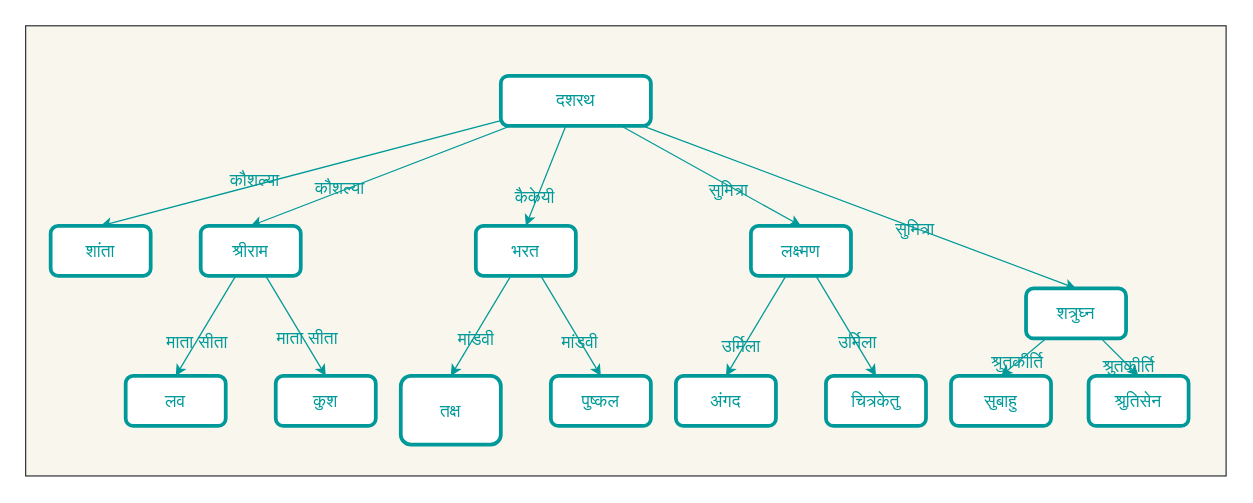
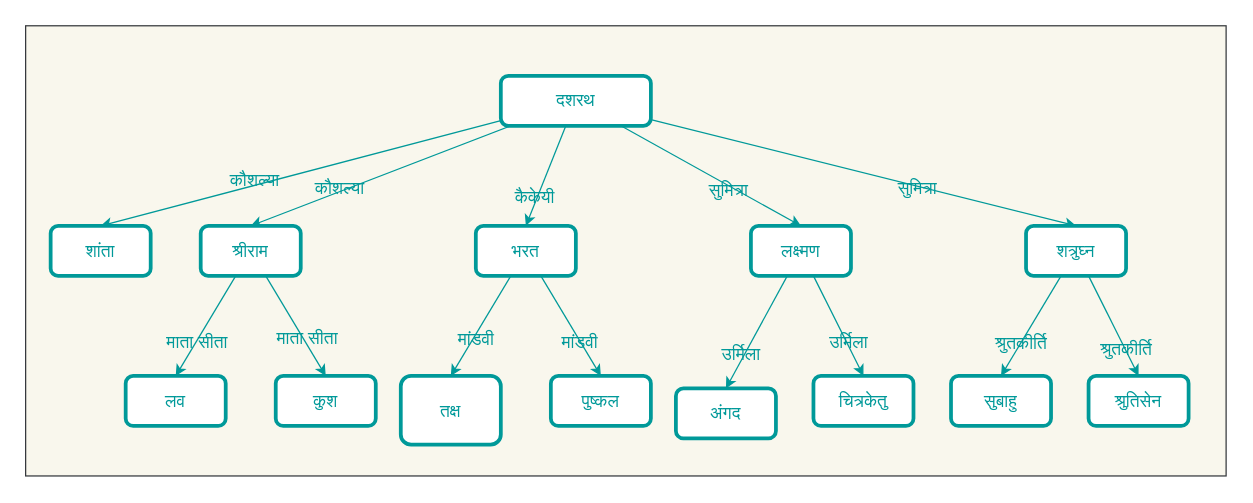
node "शत्रुघ्न": moved (1076, 313) -> (1076, 251)
node "अंगद": moved (726, 401) -> (726, 413)
node "चित्रकेतु": moved (876, 401) -> (863, 401)
